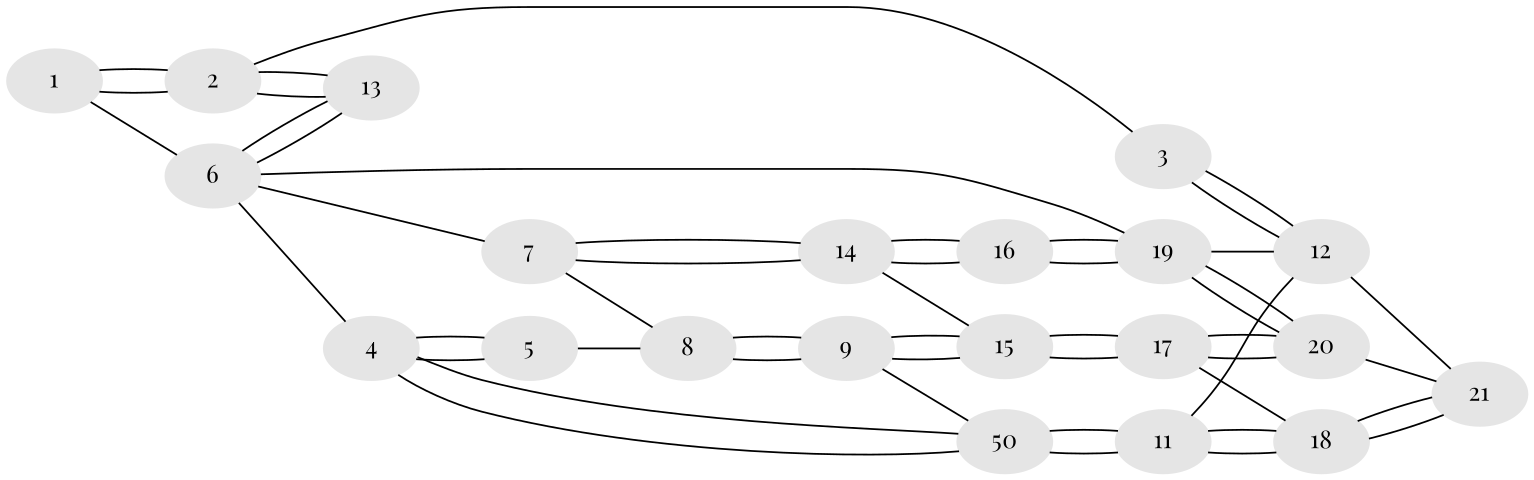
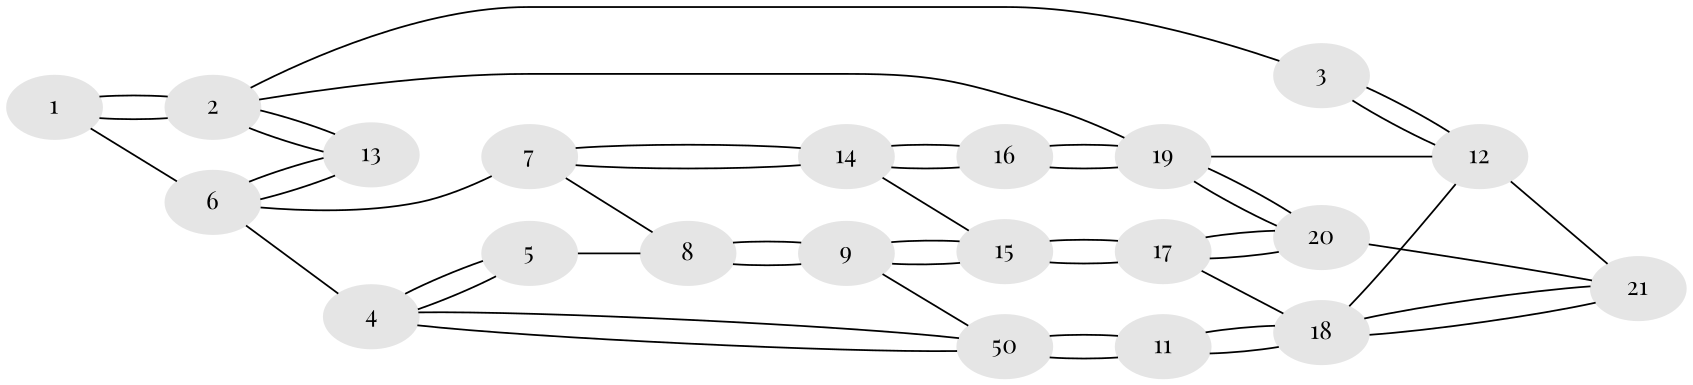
edge "6" -- "19": now "2" -- "19"
edge "12" -- "11": now "12" -- "18"
